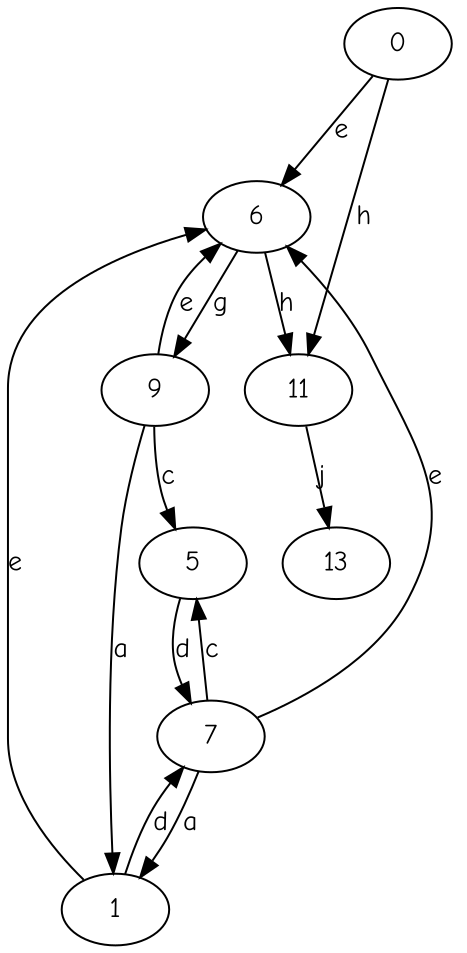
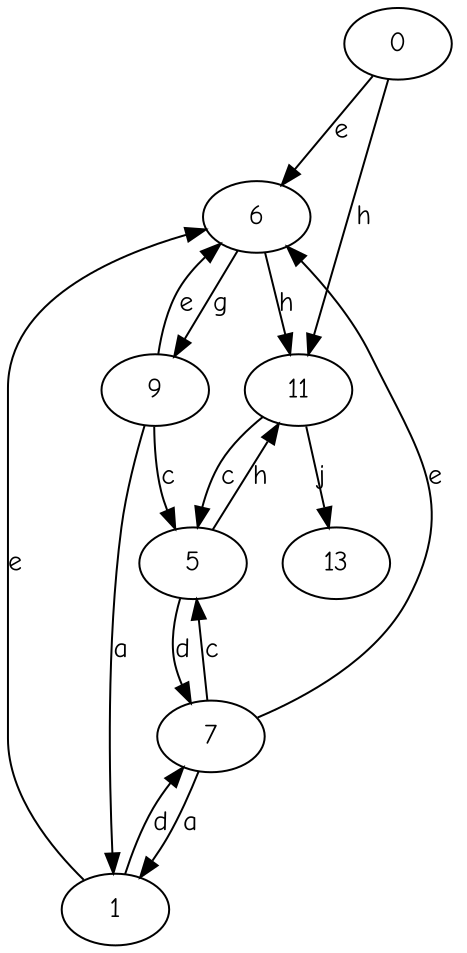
edge "11" -> "5": added, label "c"
edge "5" -> "11": added, label "h"
